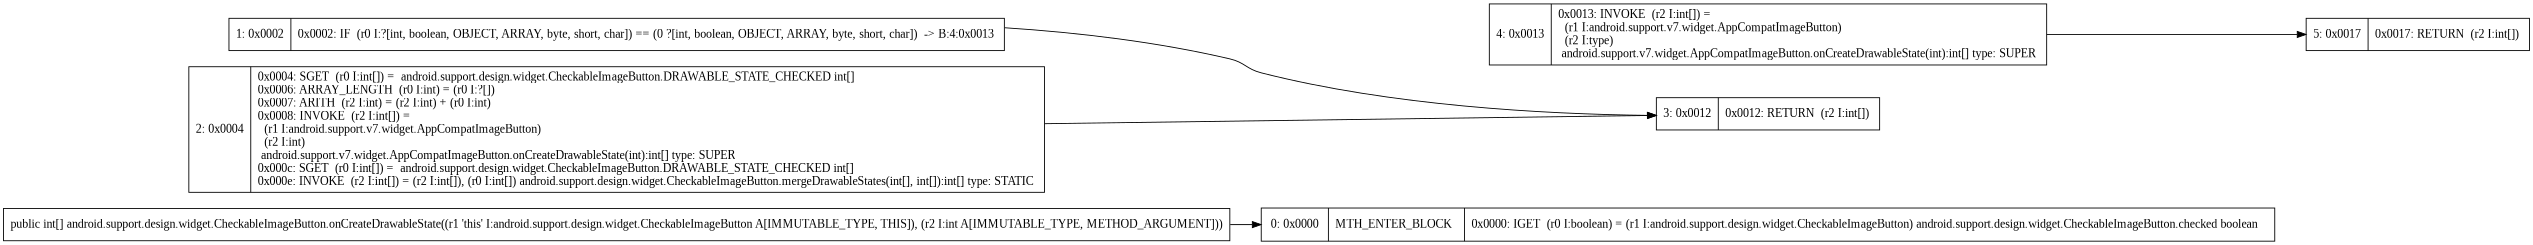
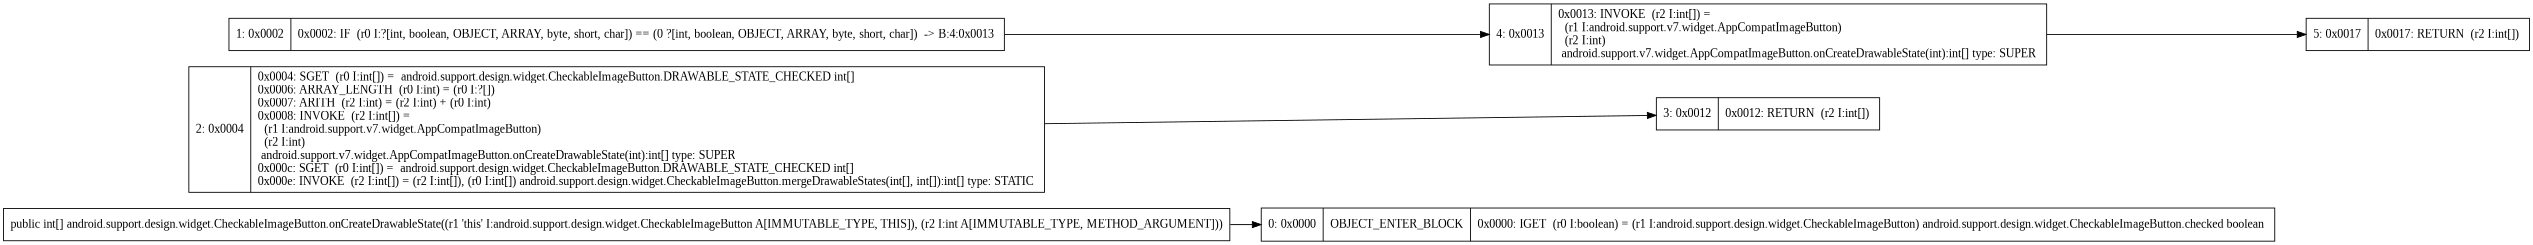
node "4: 0x0013": text "(r2 I:type)" -> "(r2 I:int)"
edge "1: 0x0002" -> "3: 0x0012": now "1: 0x0002" -> "4: 0x0013"
node "0: 0x0000": text "MTH_ENTER_BLOCK" -> "OBJECT_ENTER_BLOCK"
